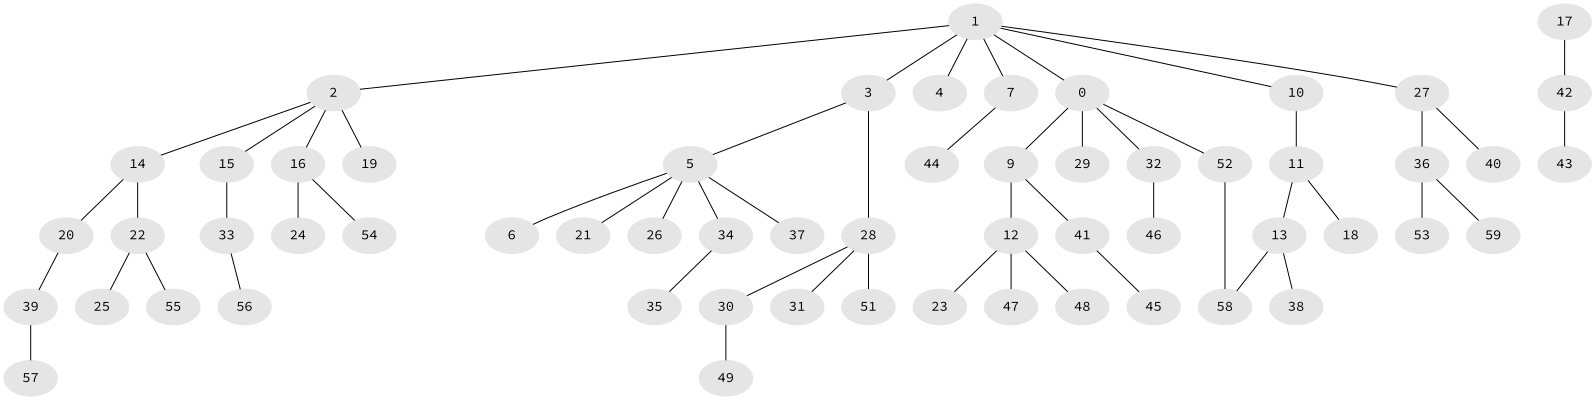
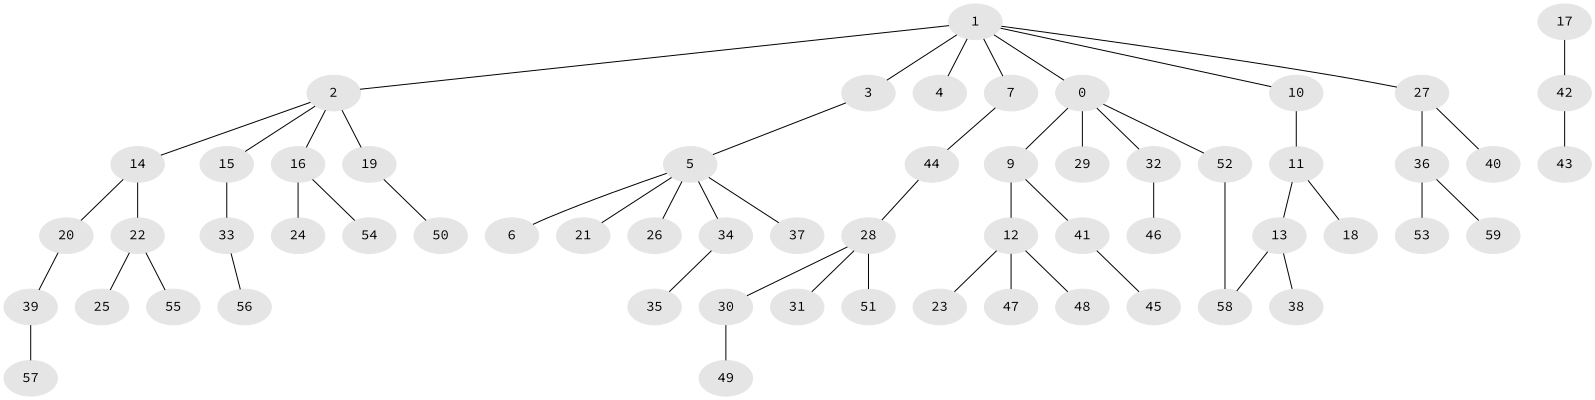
edge "3" -- "28": now "44" -- "28"
node "50": added
